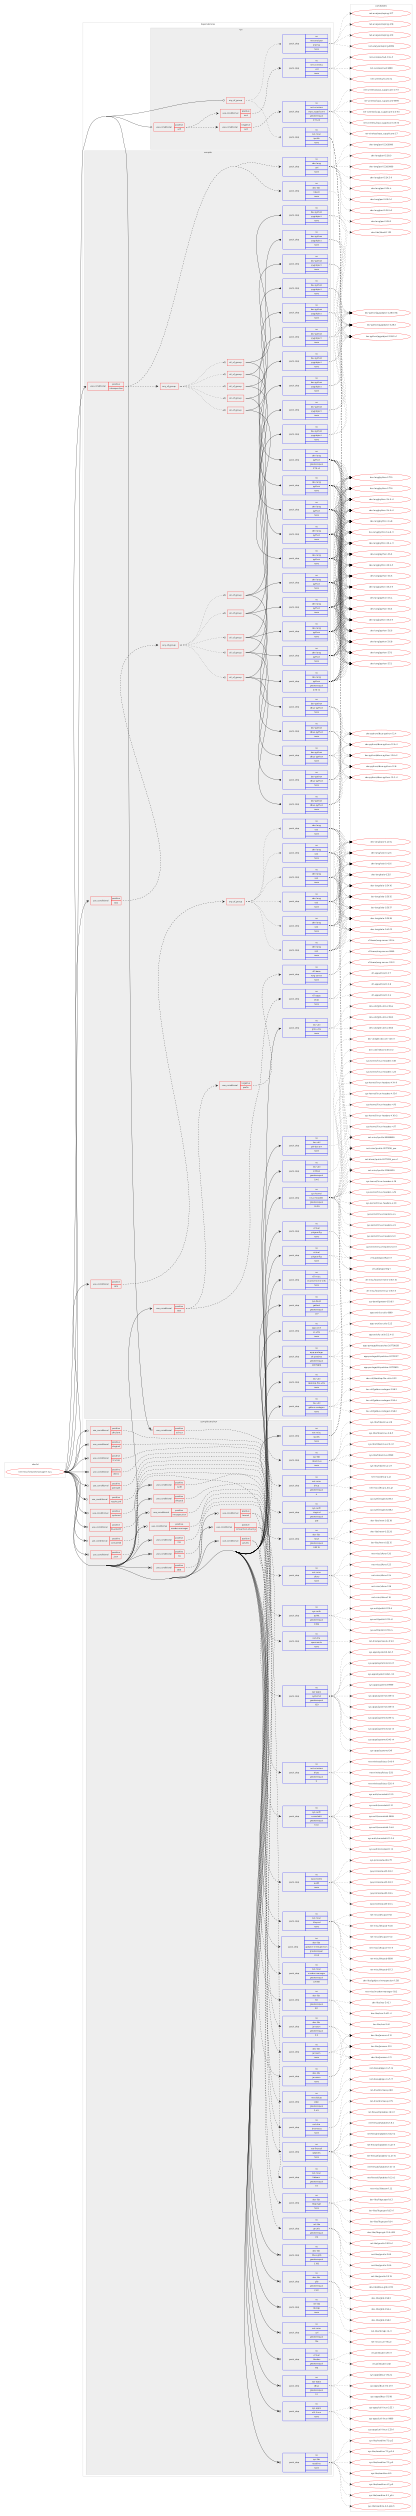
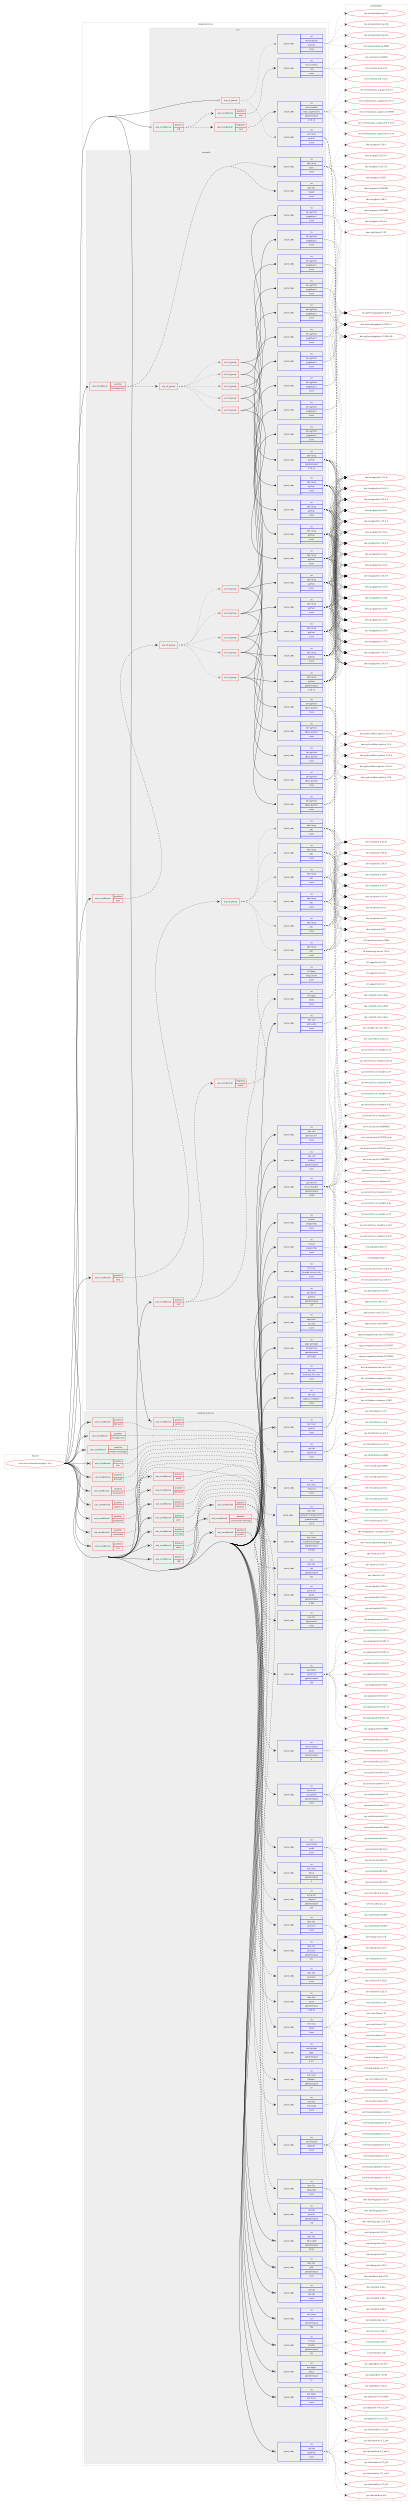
node "x11-base/xorg-server-1.20.3": removed
